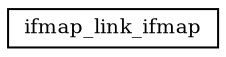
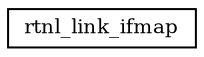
node "ifmap_link_ifmap": label "ifmap_link_ifmap" -> "rtnl_link_ifmap"
